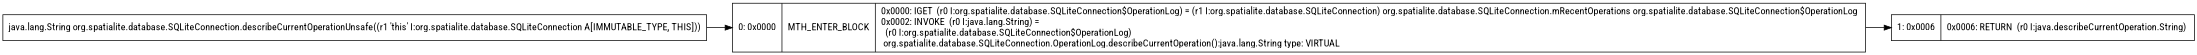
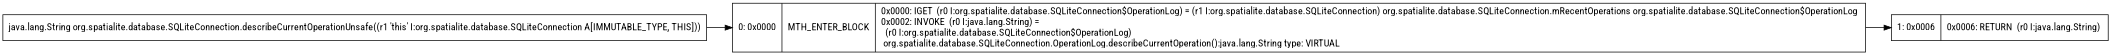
node "1: 0x0006": text "0x0006: RETURN  (r0 I:java.describeCurrentOperation.String)" -> "0x0006: RETURN  (r0 I:java.lang.String)"
